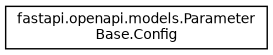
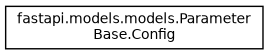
node "fastapi.openapi.models.Parameter Base.Config": label "fastapi.openapi.models.Parameter Base.Config" -> "fastapi.models.models.Parameter Base.Config"
